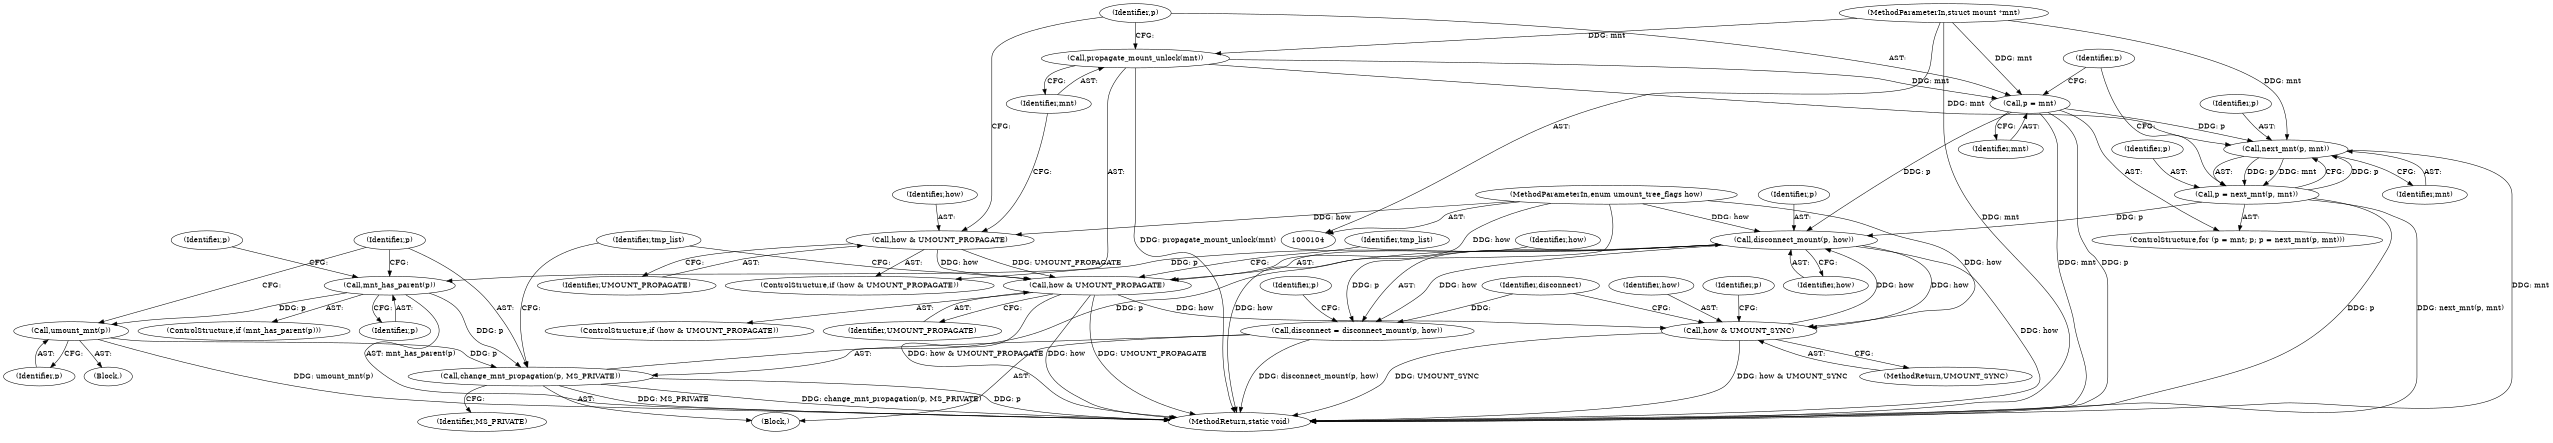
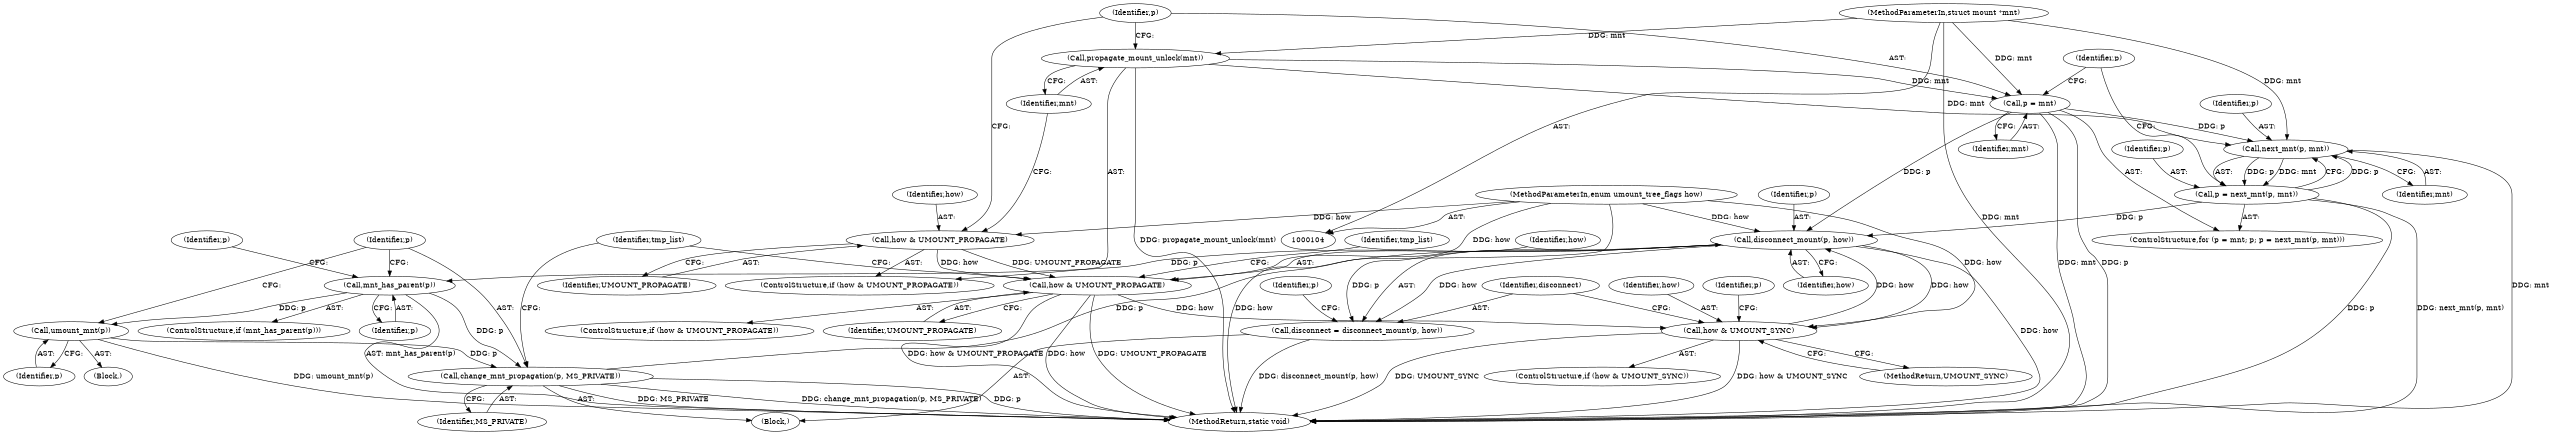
edge "(Identifier,disconnect)" -> "(Call,disconnect = disconnect_mount(p, how))": label "DDG: " -> "AST: "
edge "(Call,disconnect = disconnect_mount(p, how))" -> "(Call,change_mnt_propagation(p, MS_PRIVATE))": now "(Identifier,MS_PRIVATE)" -> "(Call,change_mnt_propagation(p, MS_PRIVATE))"
edge "(MethodReturn,UMOUNT_SYNC)" -> "(Call,how & UMOUNT_SYNC)": label "AST: " -> "CFG: "
node "(ControlStructure,if (how & UMOUNT_SYNC))": added
